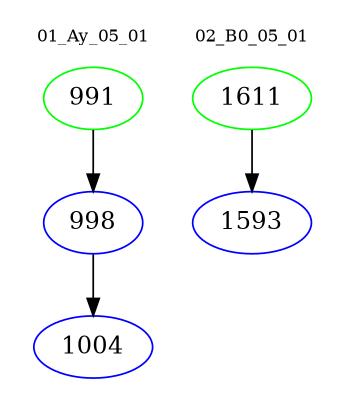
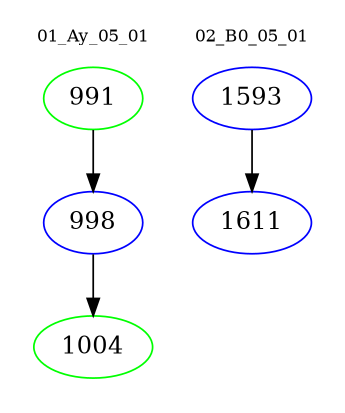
node "1611": color green -> blue
edge "1611" -> "1593": reversed
node "1004": color blue -> green
